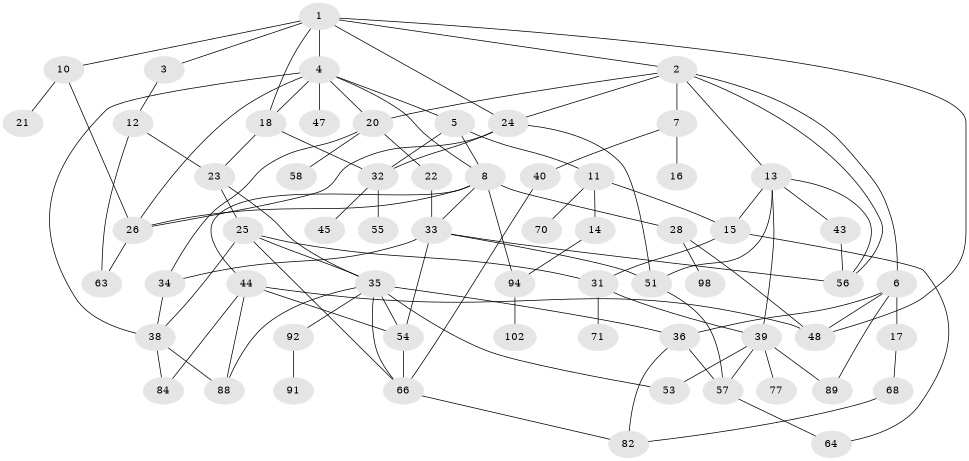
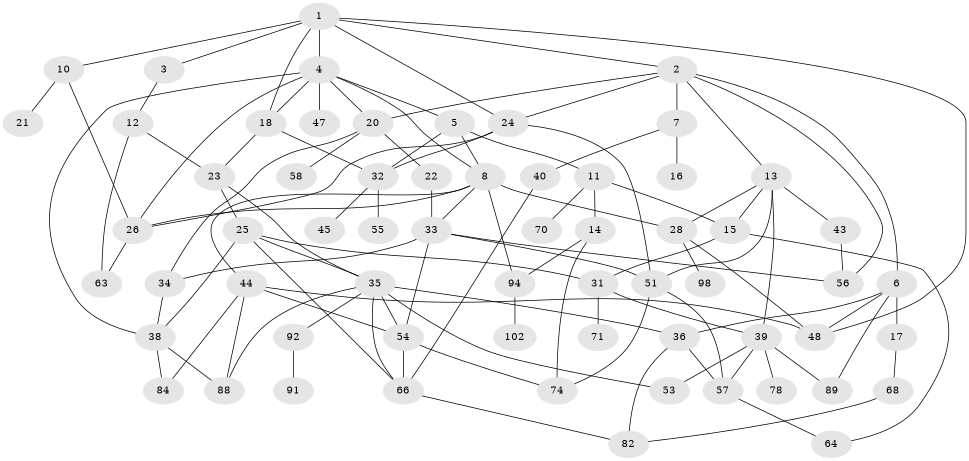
edge "13" -- "56": now "13" -- "28"
node "74": added
node "77": label "77" -> "78"
